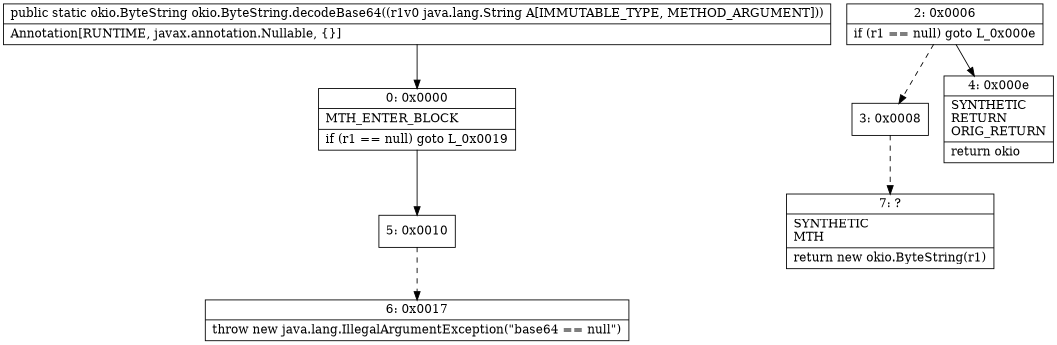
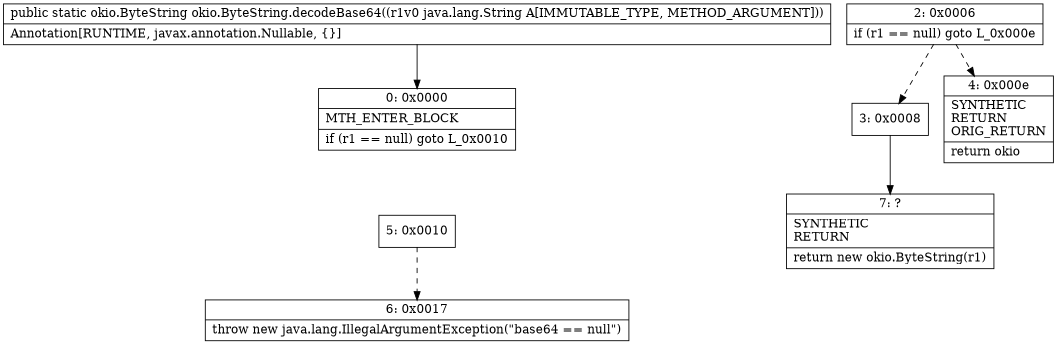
edge "2: 0x0006" -> "4: 0x000e": style solid -> dashed
node "0: 0x0000": text "if (r1 == null) goto L_0x0019" -> "if (r1 == null) goto L_0x0010"
edge "3: 0x0008" -> "7: ?": style dashed -> solid
edge "0: 0x0000" -> "5: 0x0010": removed
node "7: ?": text "MTH" -> "RETURN"
